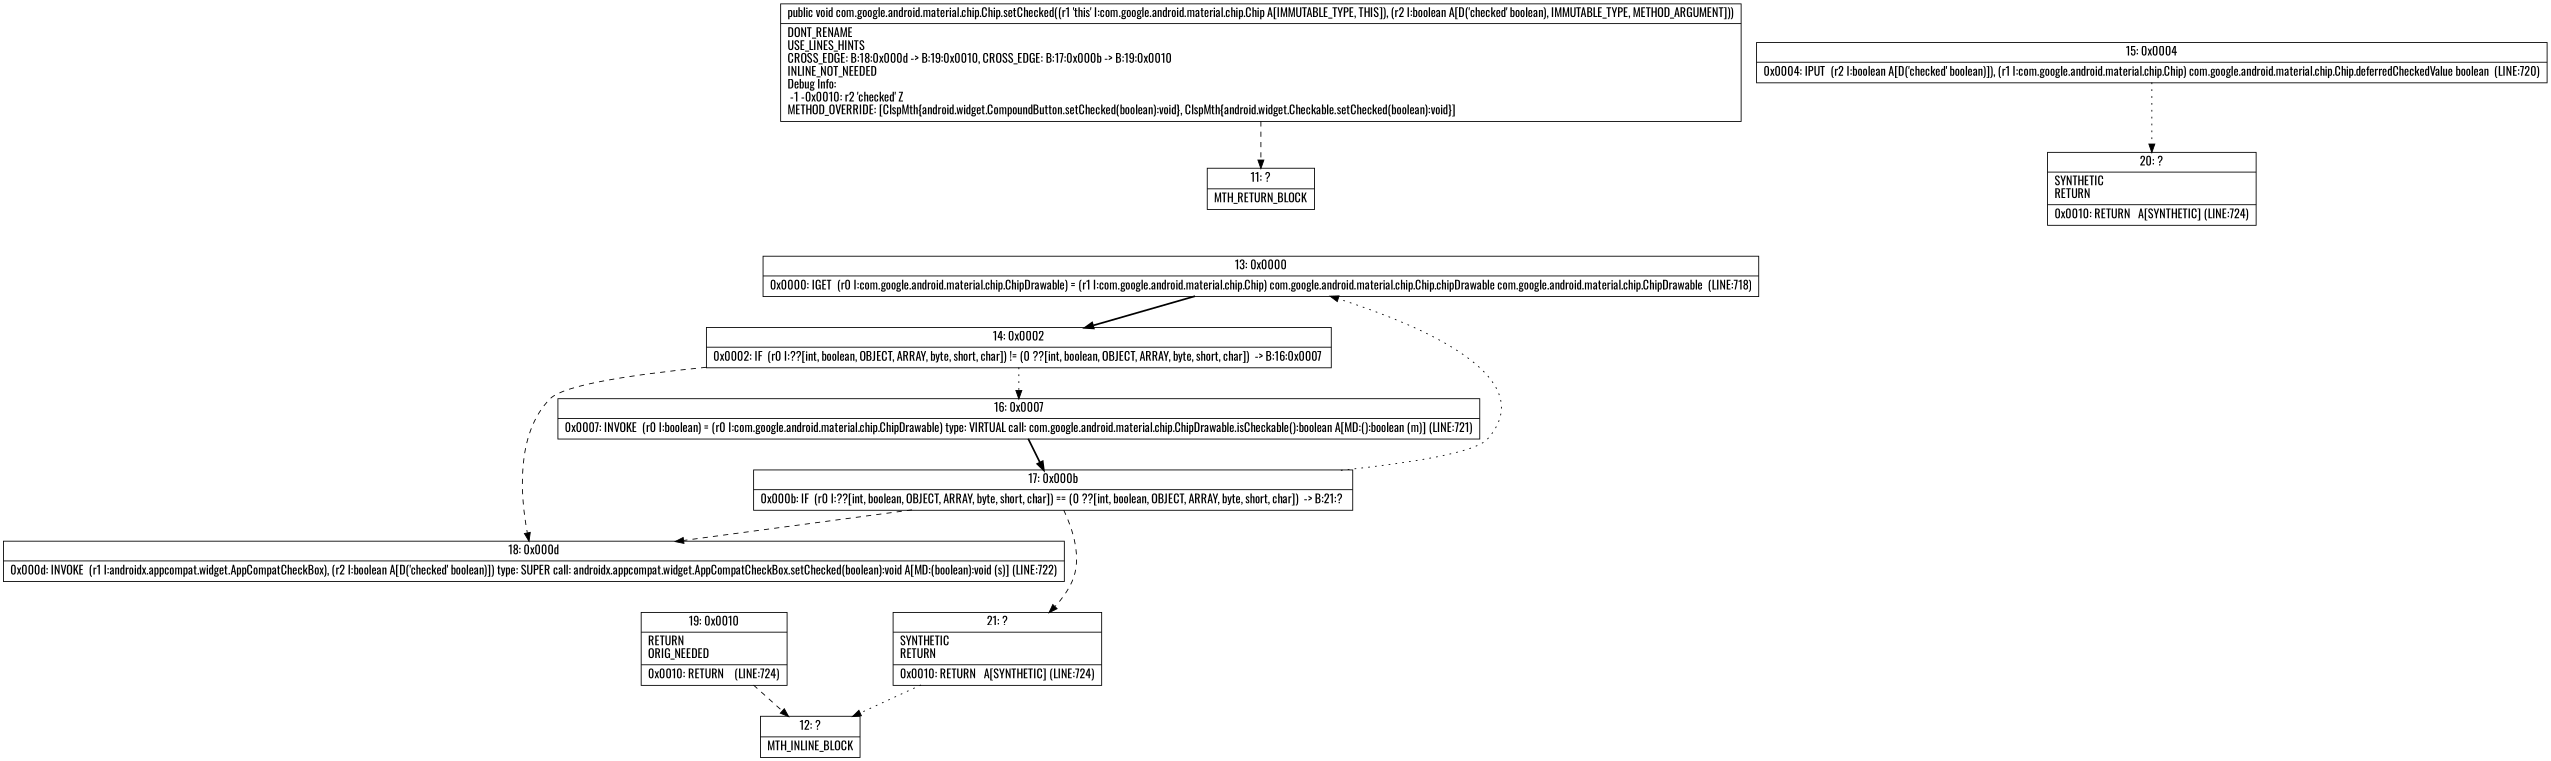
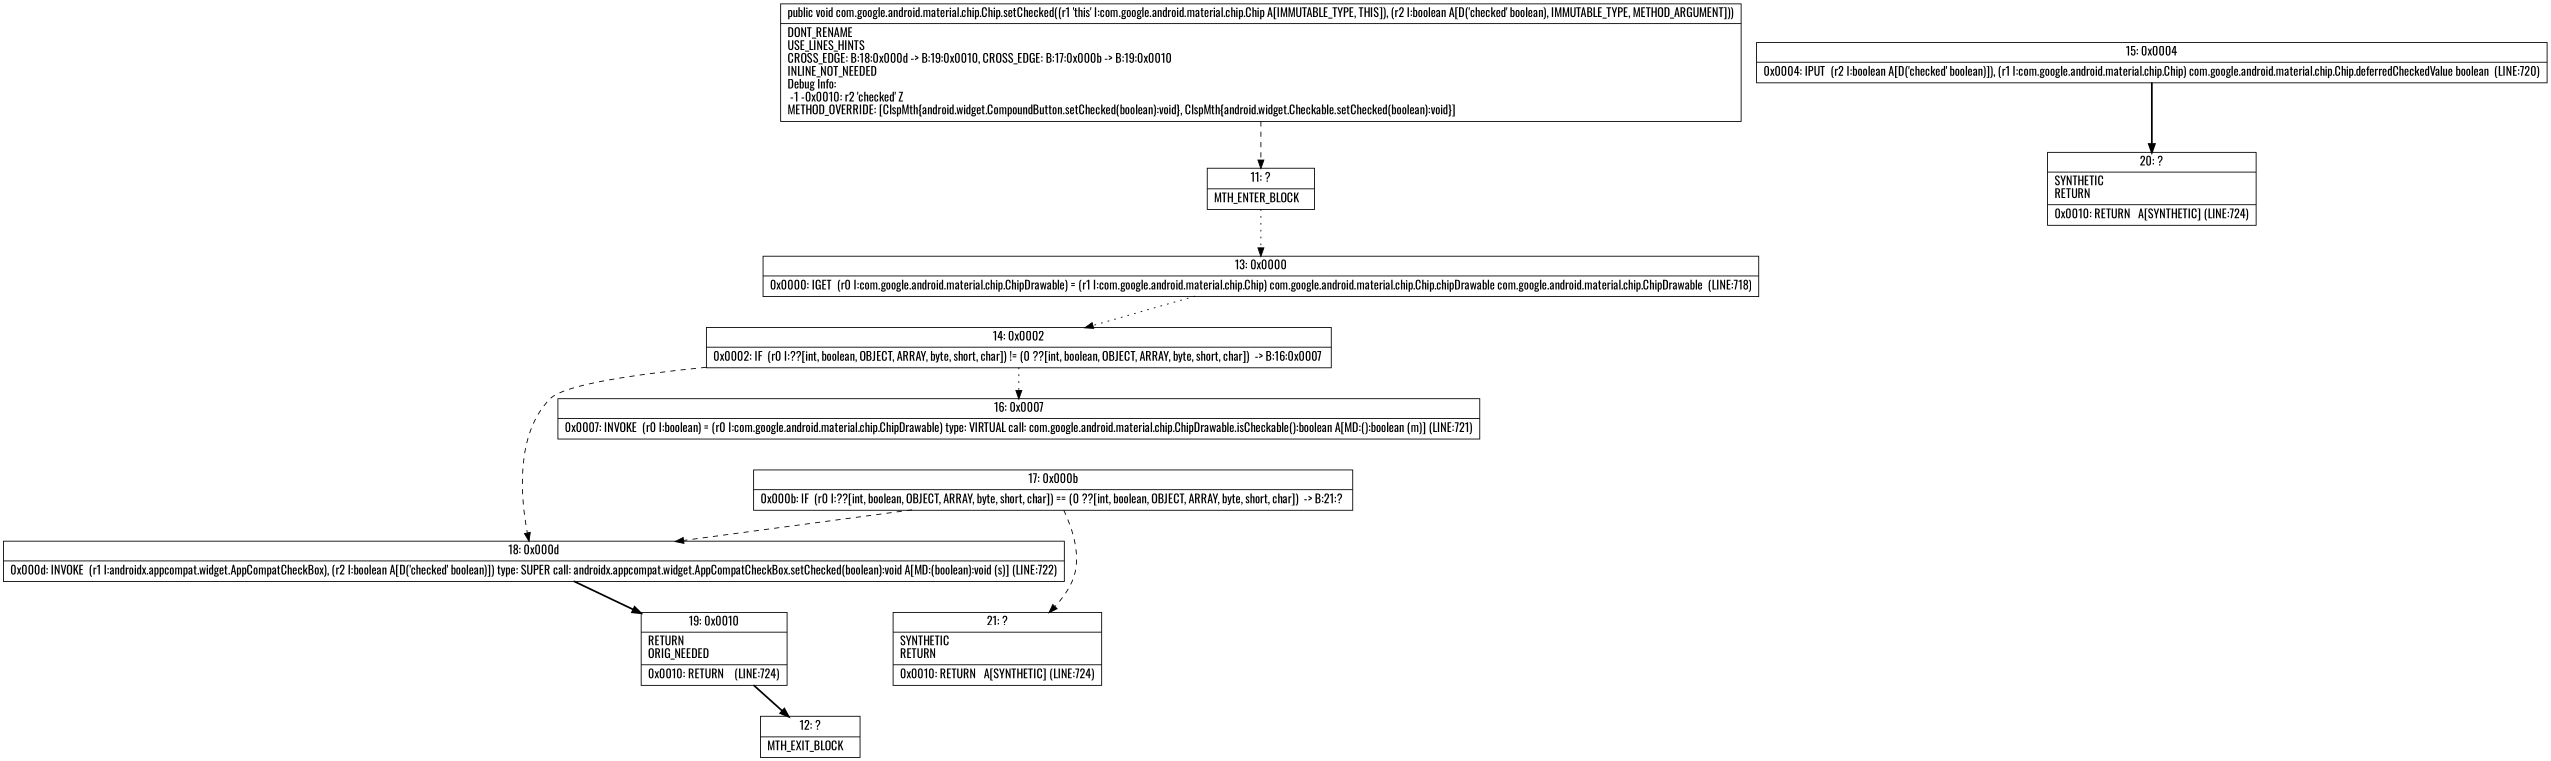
edge "15: 0x0004" -> "20: ?": style dotted -> bold
node "11: ?": text "MTH_RETURN_BLOCK" -> "MTH_ENTER_BLOCK"
edge "13: 0x0000" -> "14: 0x0002": style bold -> dotted
edge "17: 0x000b" -> "13: 0x0000": now "11: ?" -> "13: 0x0000"
edge "16: 0x0007" -> "17: 0x000b": removed
edge "18: 0x000d" -> "19: 0x0010": added
edge "19: 0x0010" -> "12: ?": style dashed -> bold
edge "21: ?" -> "12: ?": removed
node "12: ?": text "MTH_INLINE_BLOCK" -> "MTH_EXIT_BLOCK"
